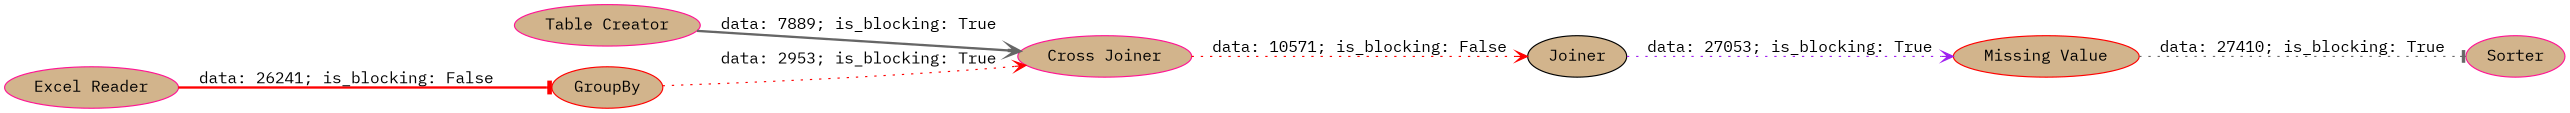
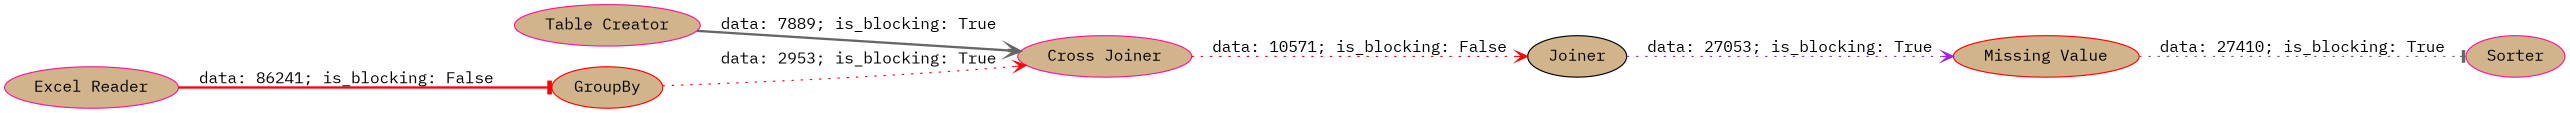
edge "Excel Reader" -> "GroupBy": label "data: 26241; is_blocking: False" -> "data: 86241; is_blocking: False"
